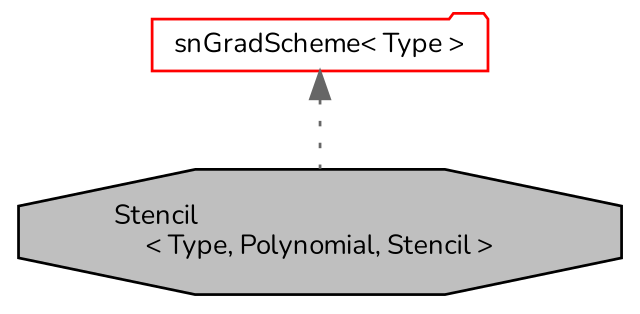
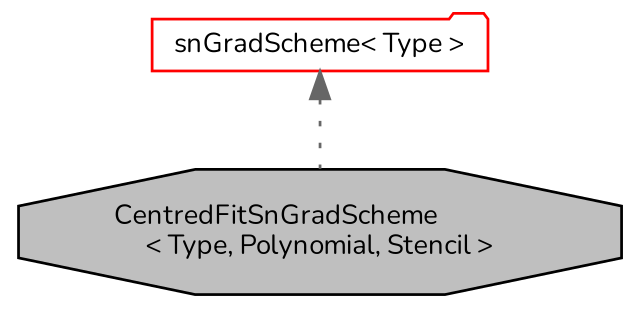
node "Stencil < Type, Polynomial, Stencil >": label "Stencil < Type, Polynomial, Stencil >" -> "CentredFitSnGradScheme < Type, Polynomial, Stencil >"
